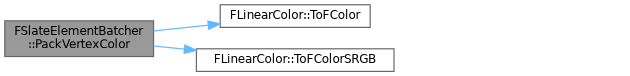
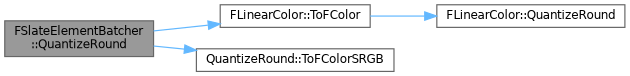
node "FLinearColor::QuantizeRound": added
node "FSlateElementBatcher ::PackVertexColor": label "FSlateElementBatcher ::PackVertexColor" -> "FSlateElementBatcher ::QuantizeRound"
node "FLinearColor::ToFColorSRGB": label "FLinearColor::ToFColorSRGB" -> "QuantizeRound::ToFColorSRGB"
